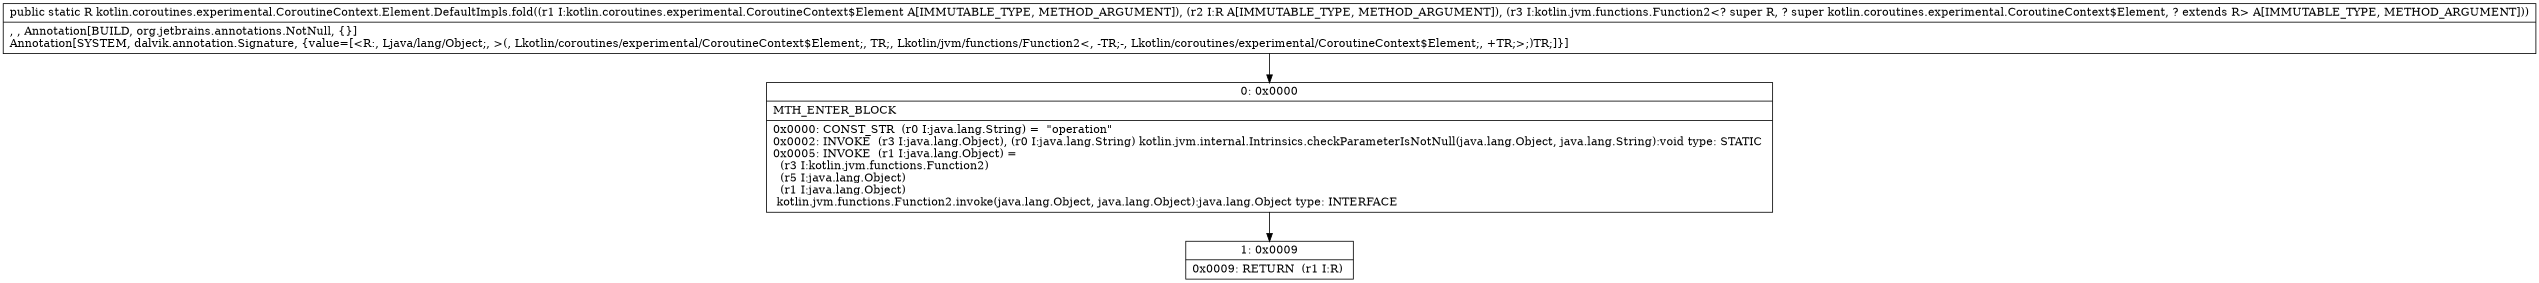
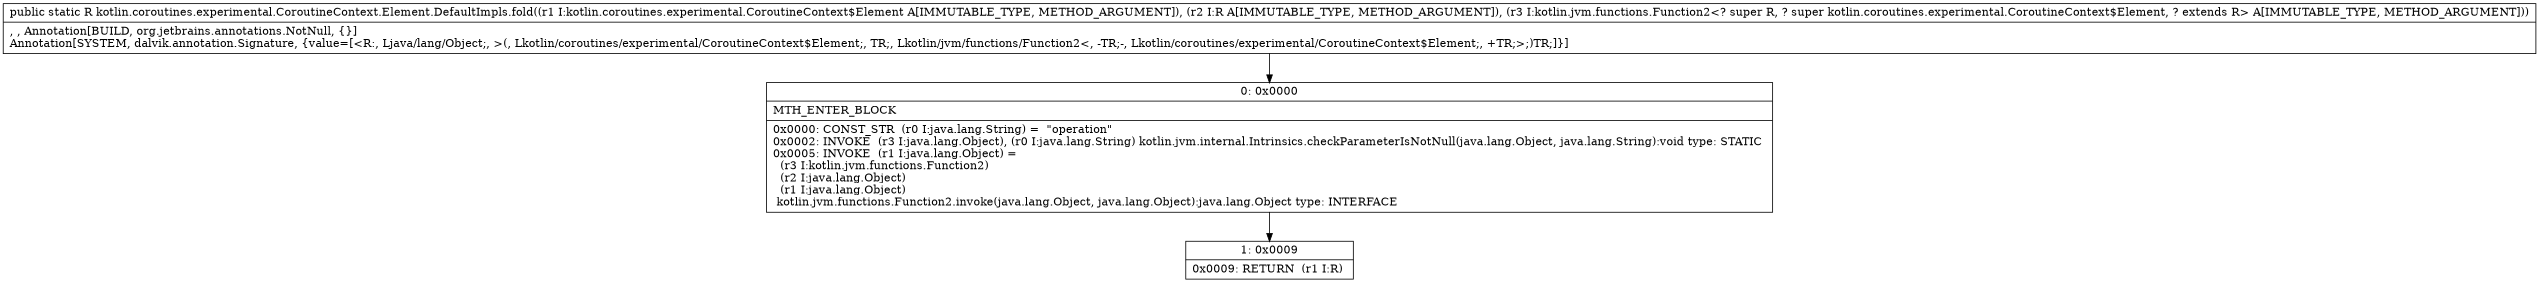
node "0: 0x0000": text "(r5 I:java.lang.Object)" -> "(r2 I:java.lang.Object)"
